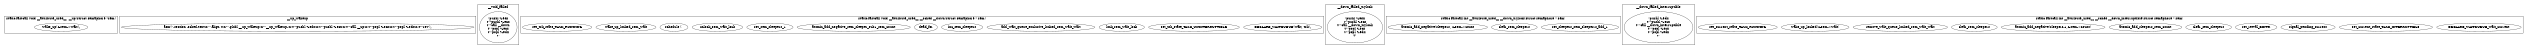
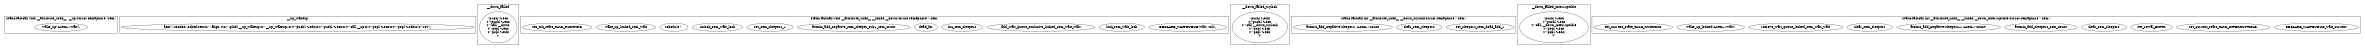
cluster "__void_failed": label "__void_failed" -> "__down_failed"
node "set_tsk_state_TASK_UNINTERRUPTIBLE": removed
node "set_sleepers_sem_sleeperrs_add_1": label "set_sleepers_sem_sleeperrs_add_1" -> "set_sleepers_sem_dead_add_1"
node "signal_pending_current": removed
